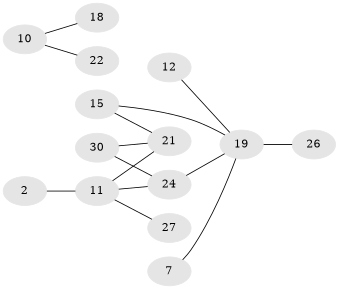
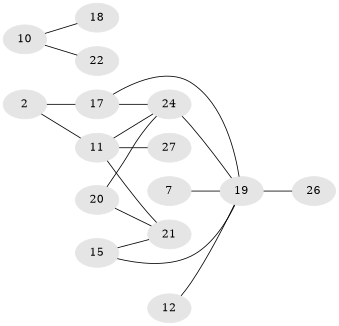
node "17": added
node "30": label "30" -> "20"
